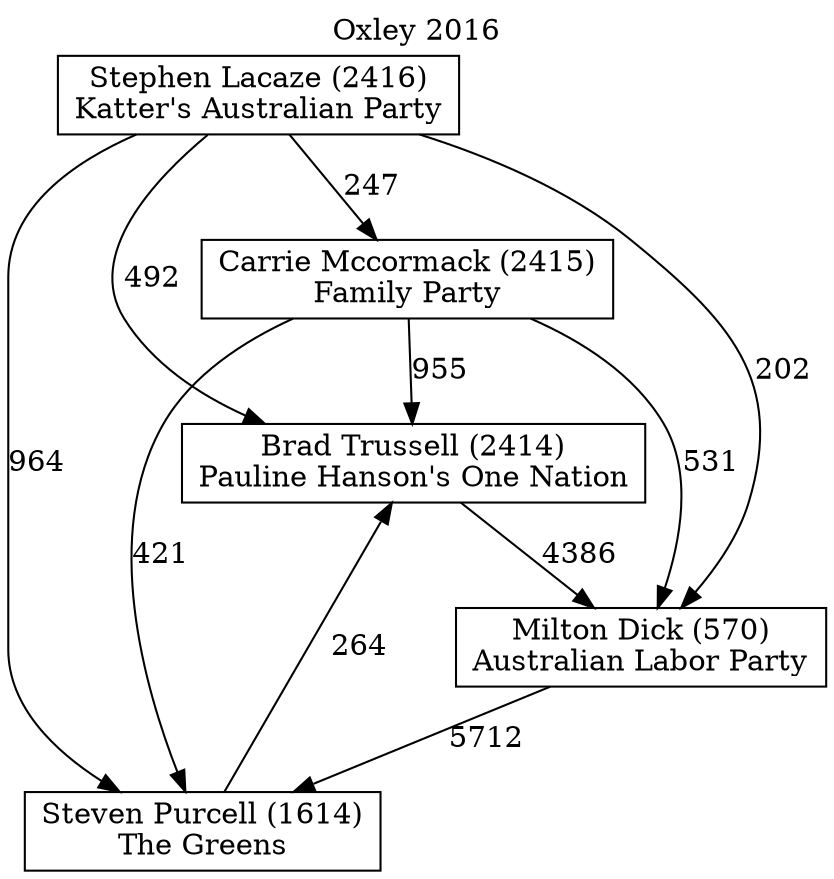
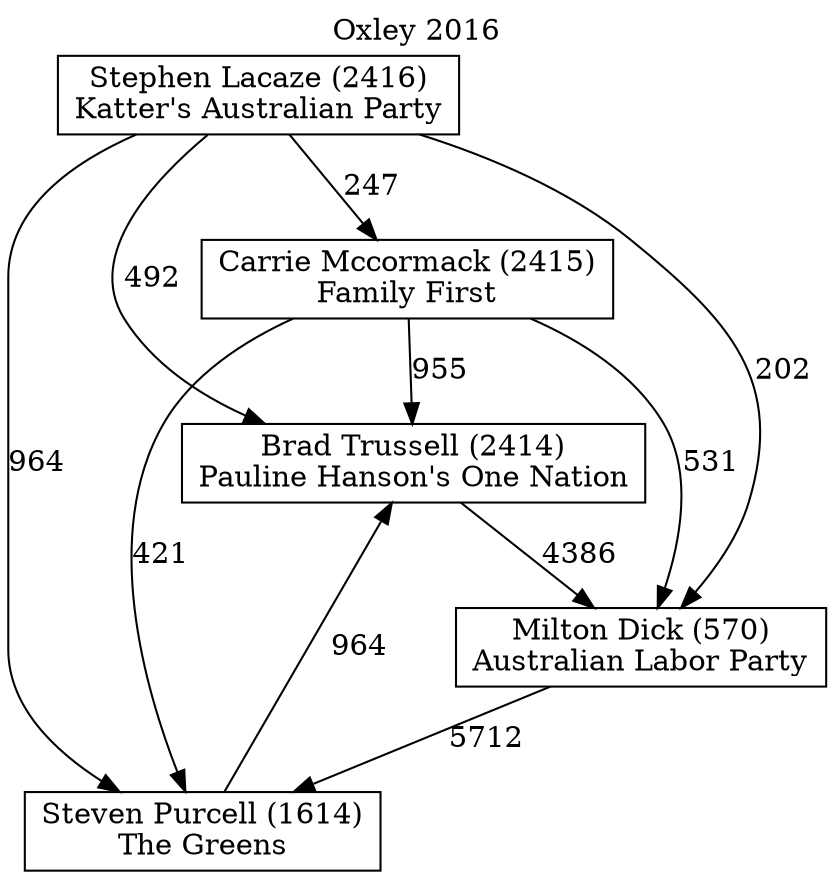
node "Carrie Mccormack (2415) Family Party": label "Carrie Mccormack (2415) Family Party" -> "Carrie Mccormack (2415) Family First"
edge "Steven Purcell (1614) The Greens" -> "Brad Trussell (2414) Pauline Hanson's One Nation": label "264" -> "964"
